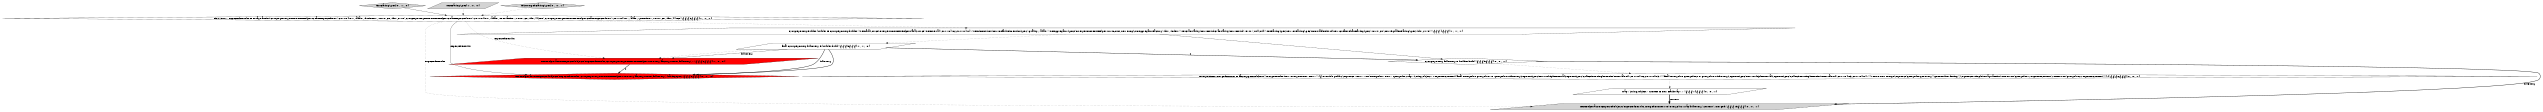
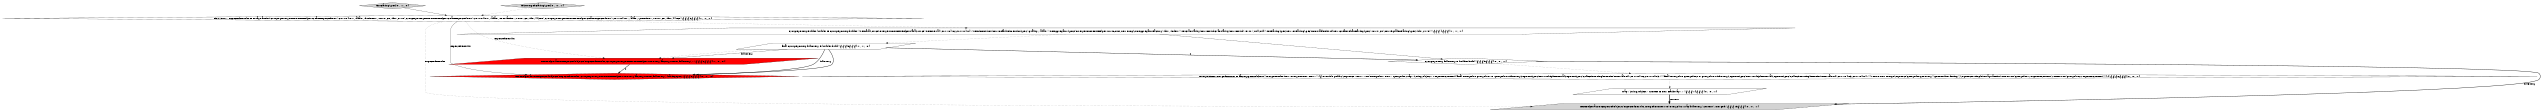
node "testHavingSpec['1', '0', '0']": removed
